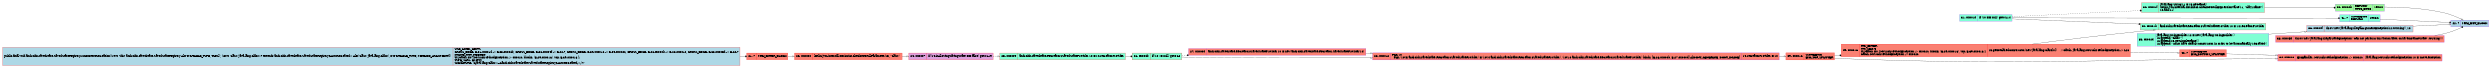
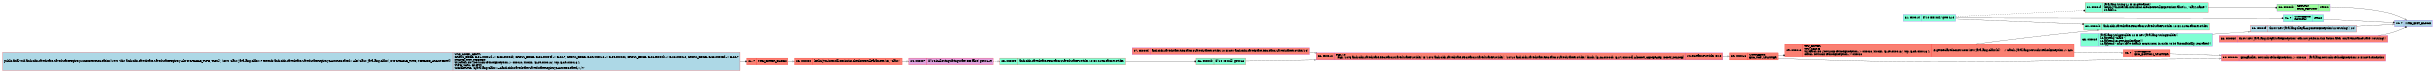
node "33: 0x002b": text "ORIG_EDGE" -> "ORIG_RETURN"
edge "26: 0x000b" -> "27: 0x000d": removed
